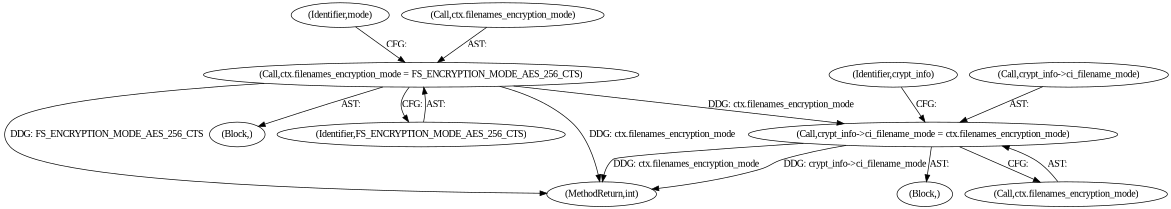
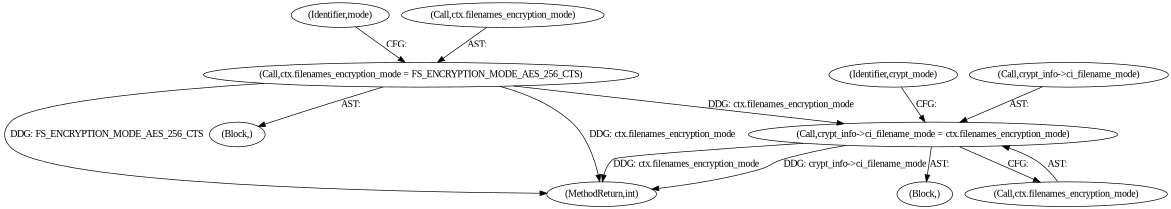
node "(Identifier,crypt_info)": label "(Identifier,crypt_info)" -> "(Identifier,crypt_mode)"
node "(Identifier,FS_ENCRYPTION_MODE_AES_256_CTS)": removed
